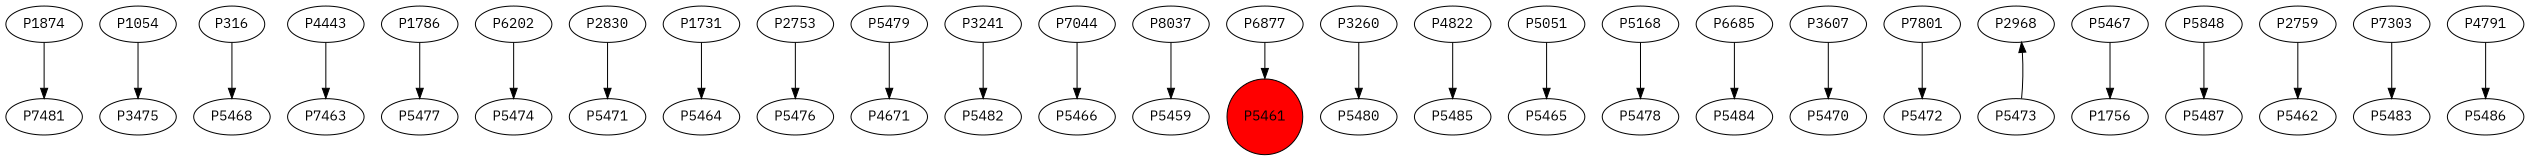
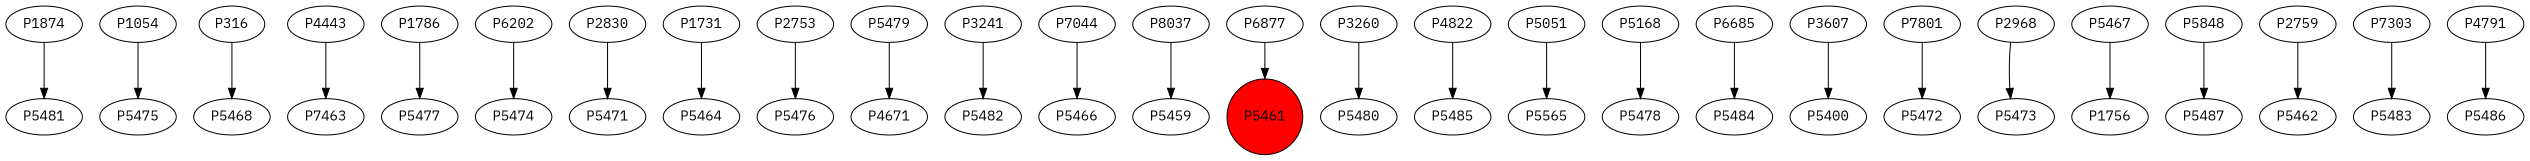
edge "P5473" -> "P2968": reversed
node "P7481": label "P7481" -> "P5481"
node "P3475": label "P3475" -> "P5475"
node "P5465": label "P5465" -> "P5565"
node "P5470": label "P5470" -> "P5400"
